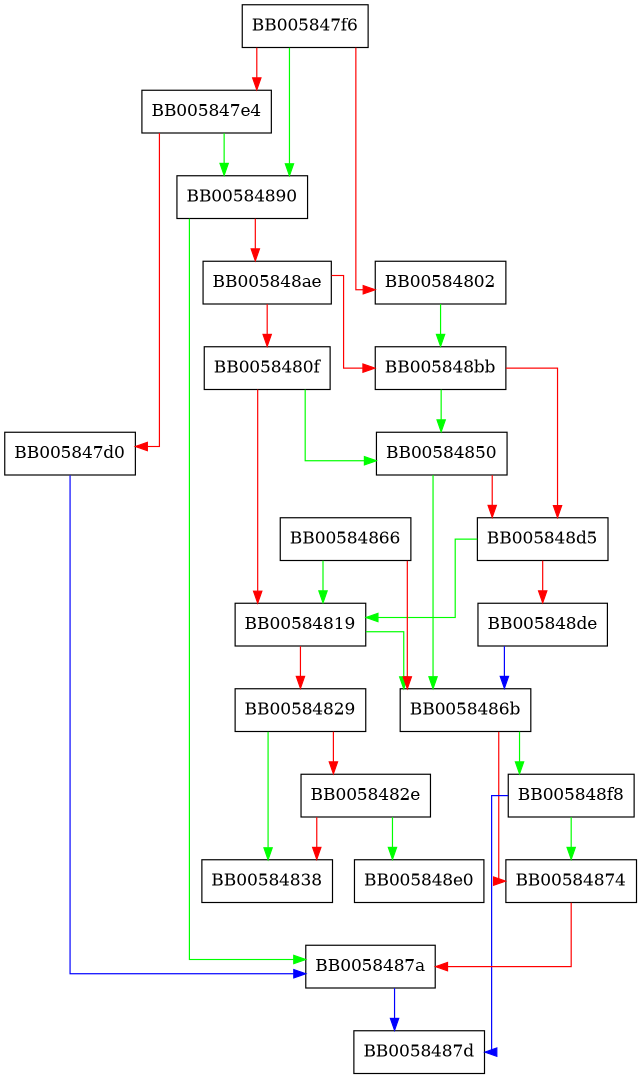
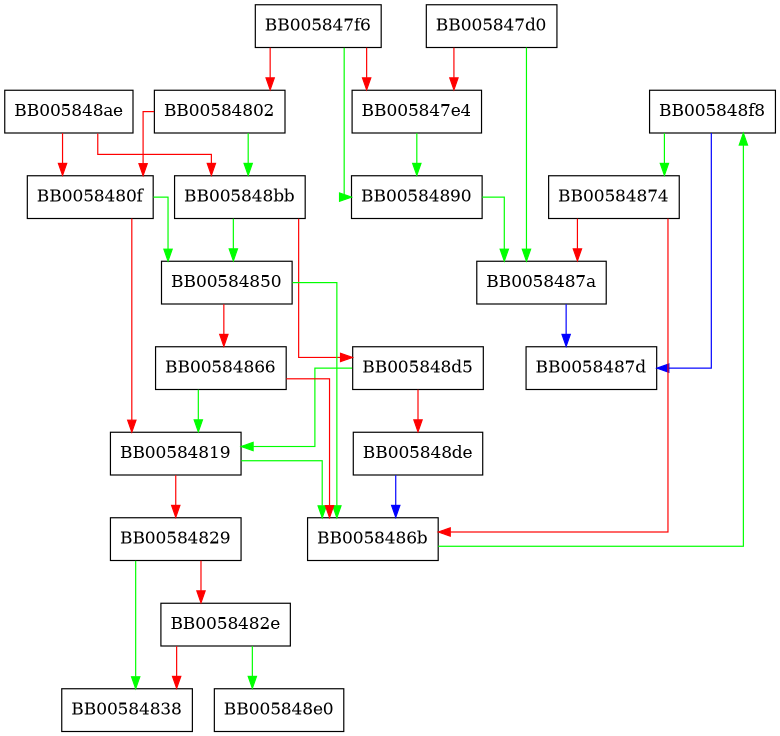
edge "BB00584802" -> "BB0058480f": added
edge "BB00584890" -> "BB005848ae": removed
edge "BB005847e4" -> "BB005847d0": reversed
edge "BB00584850" -> "BB005848d5": now "BB00584850" -> "BB00584866"
edge "BB0058486b" -> "BB00584874": reversed
edge "BB005847d0" -> "BB0058487a": color blue -> green
